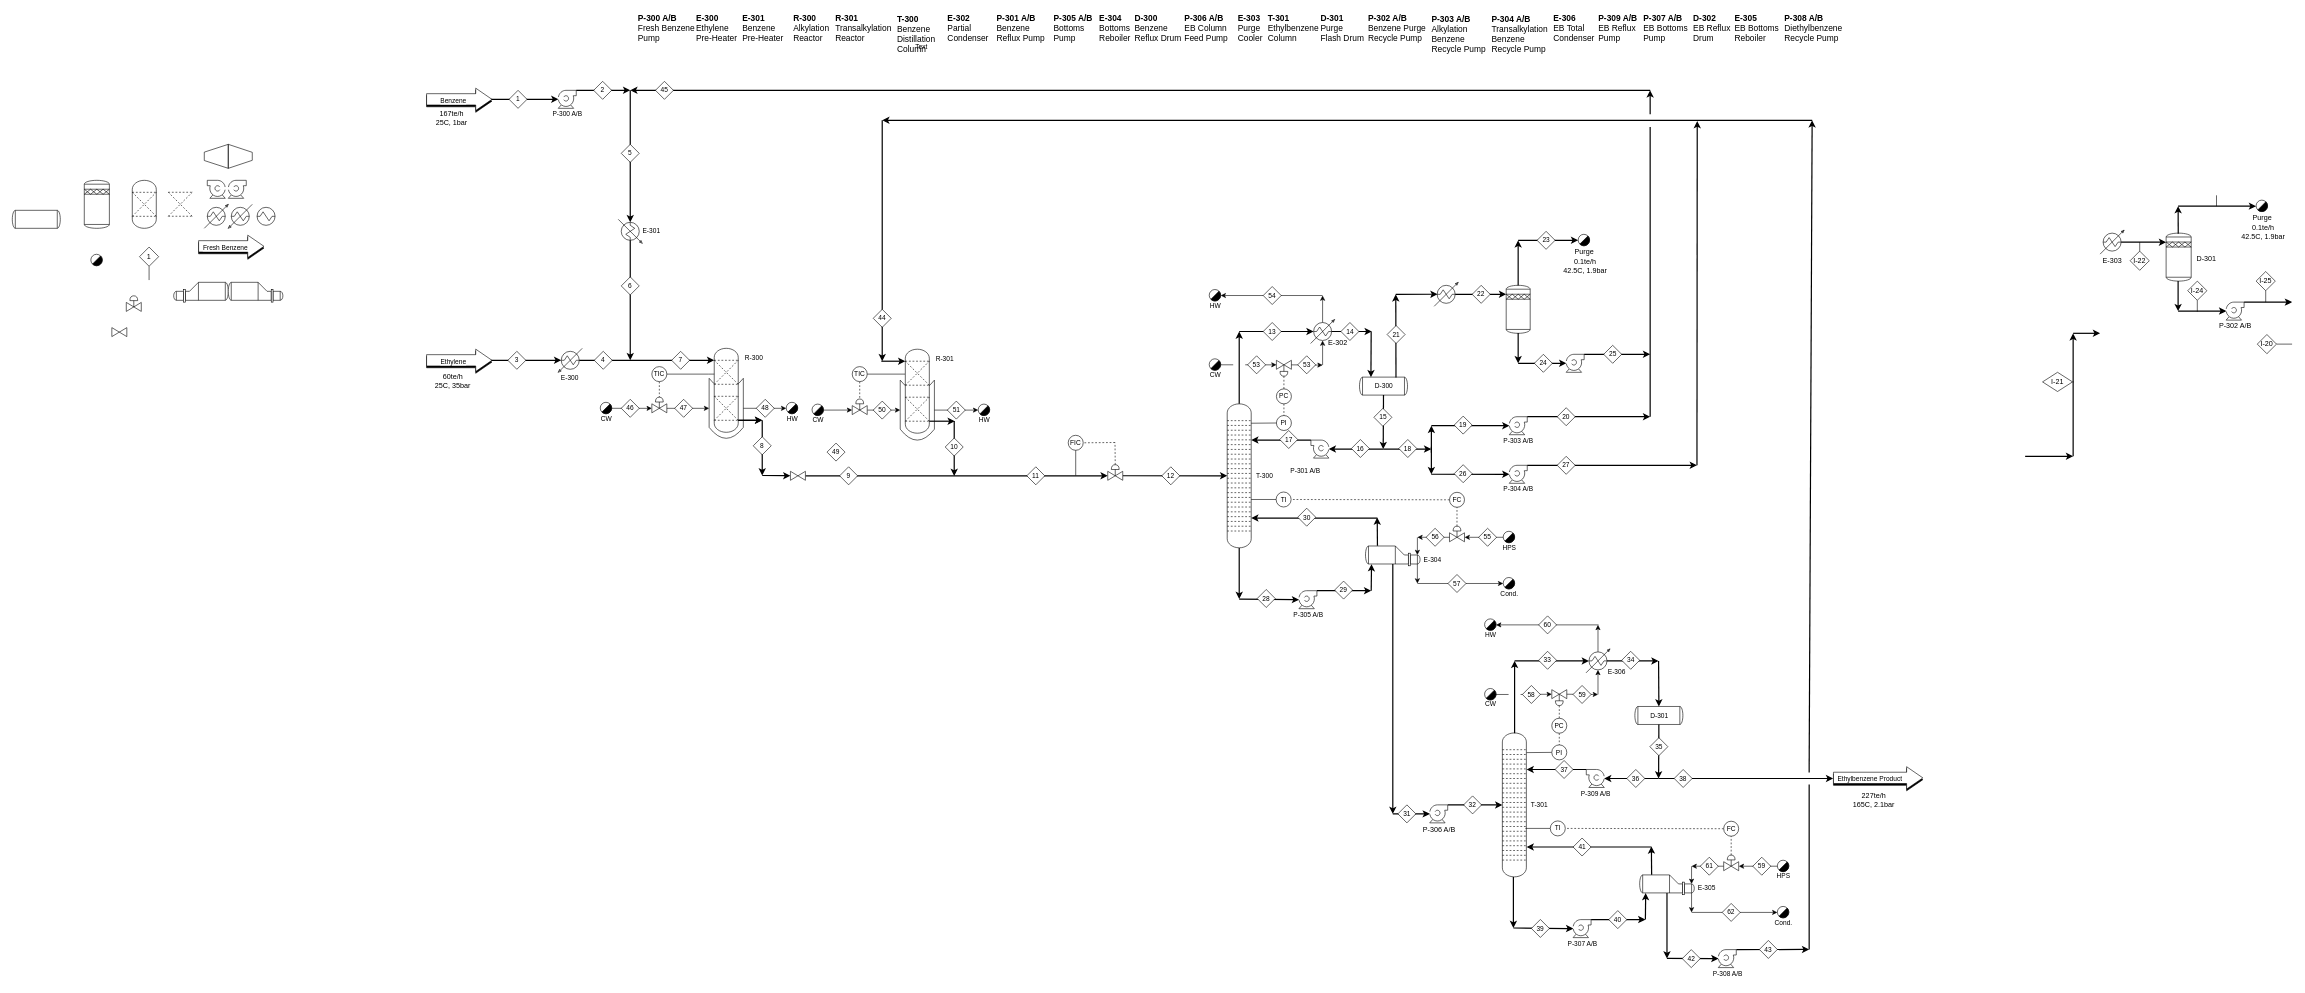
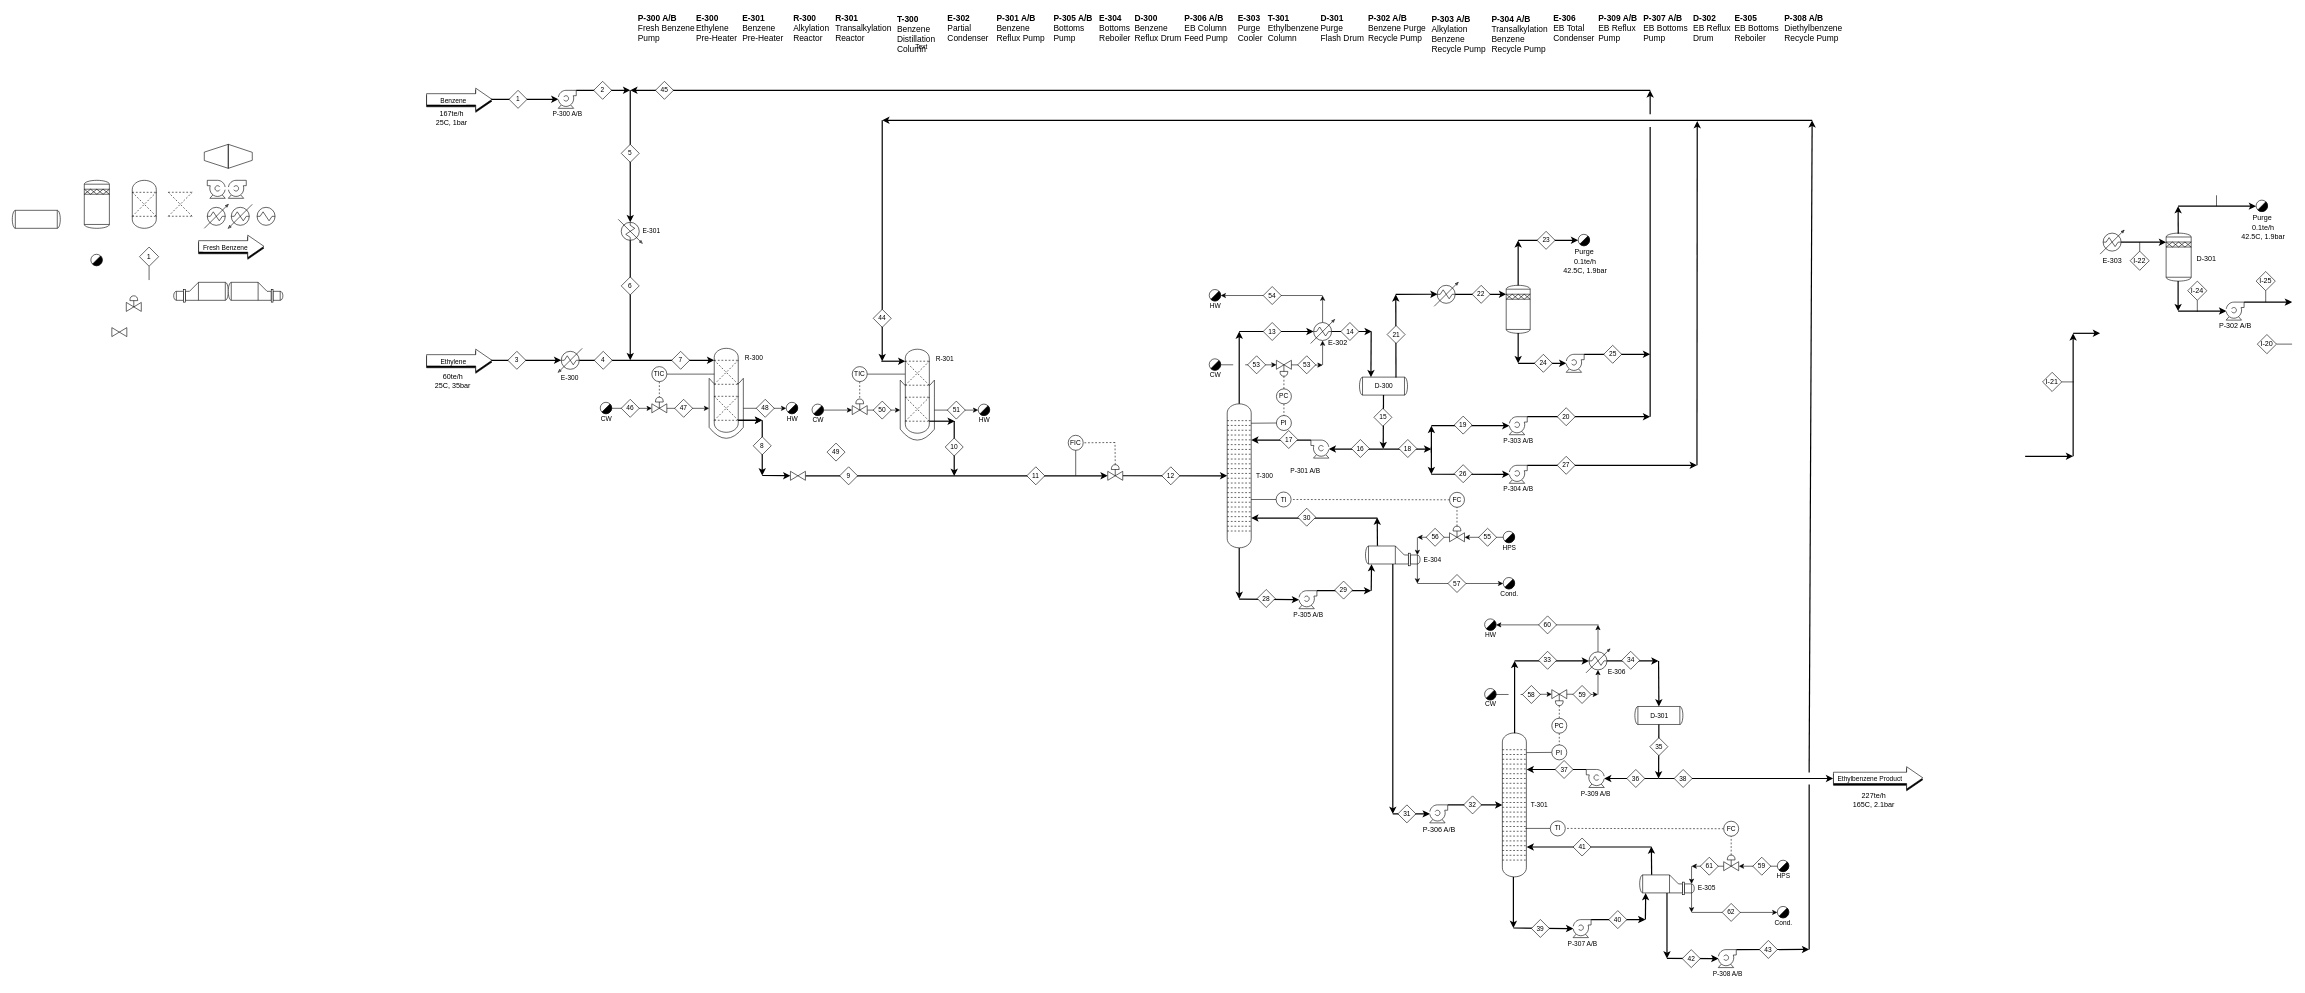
node "I-21": size 30x19 -> 19x19
